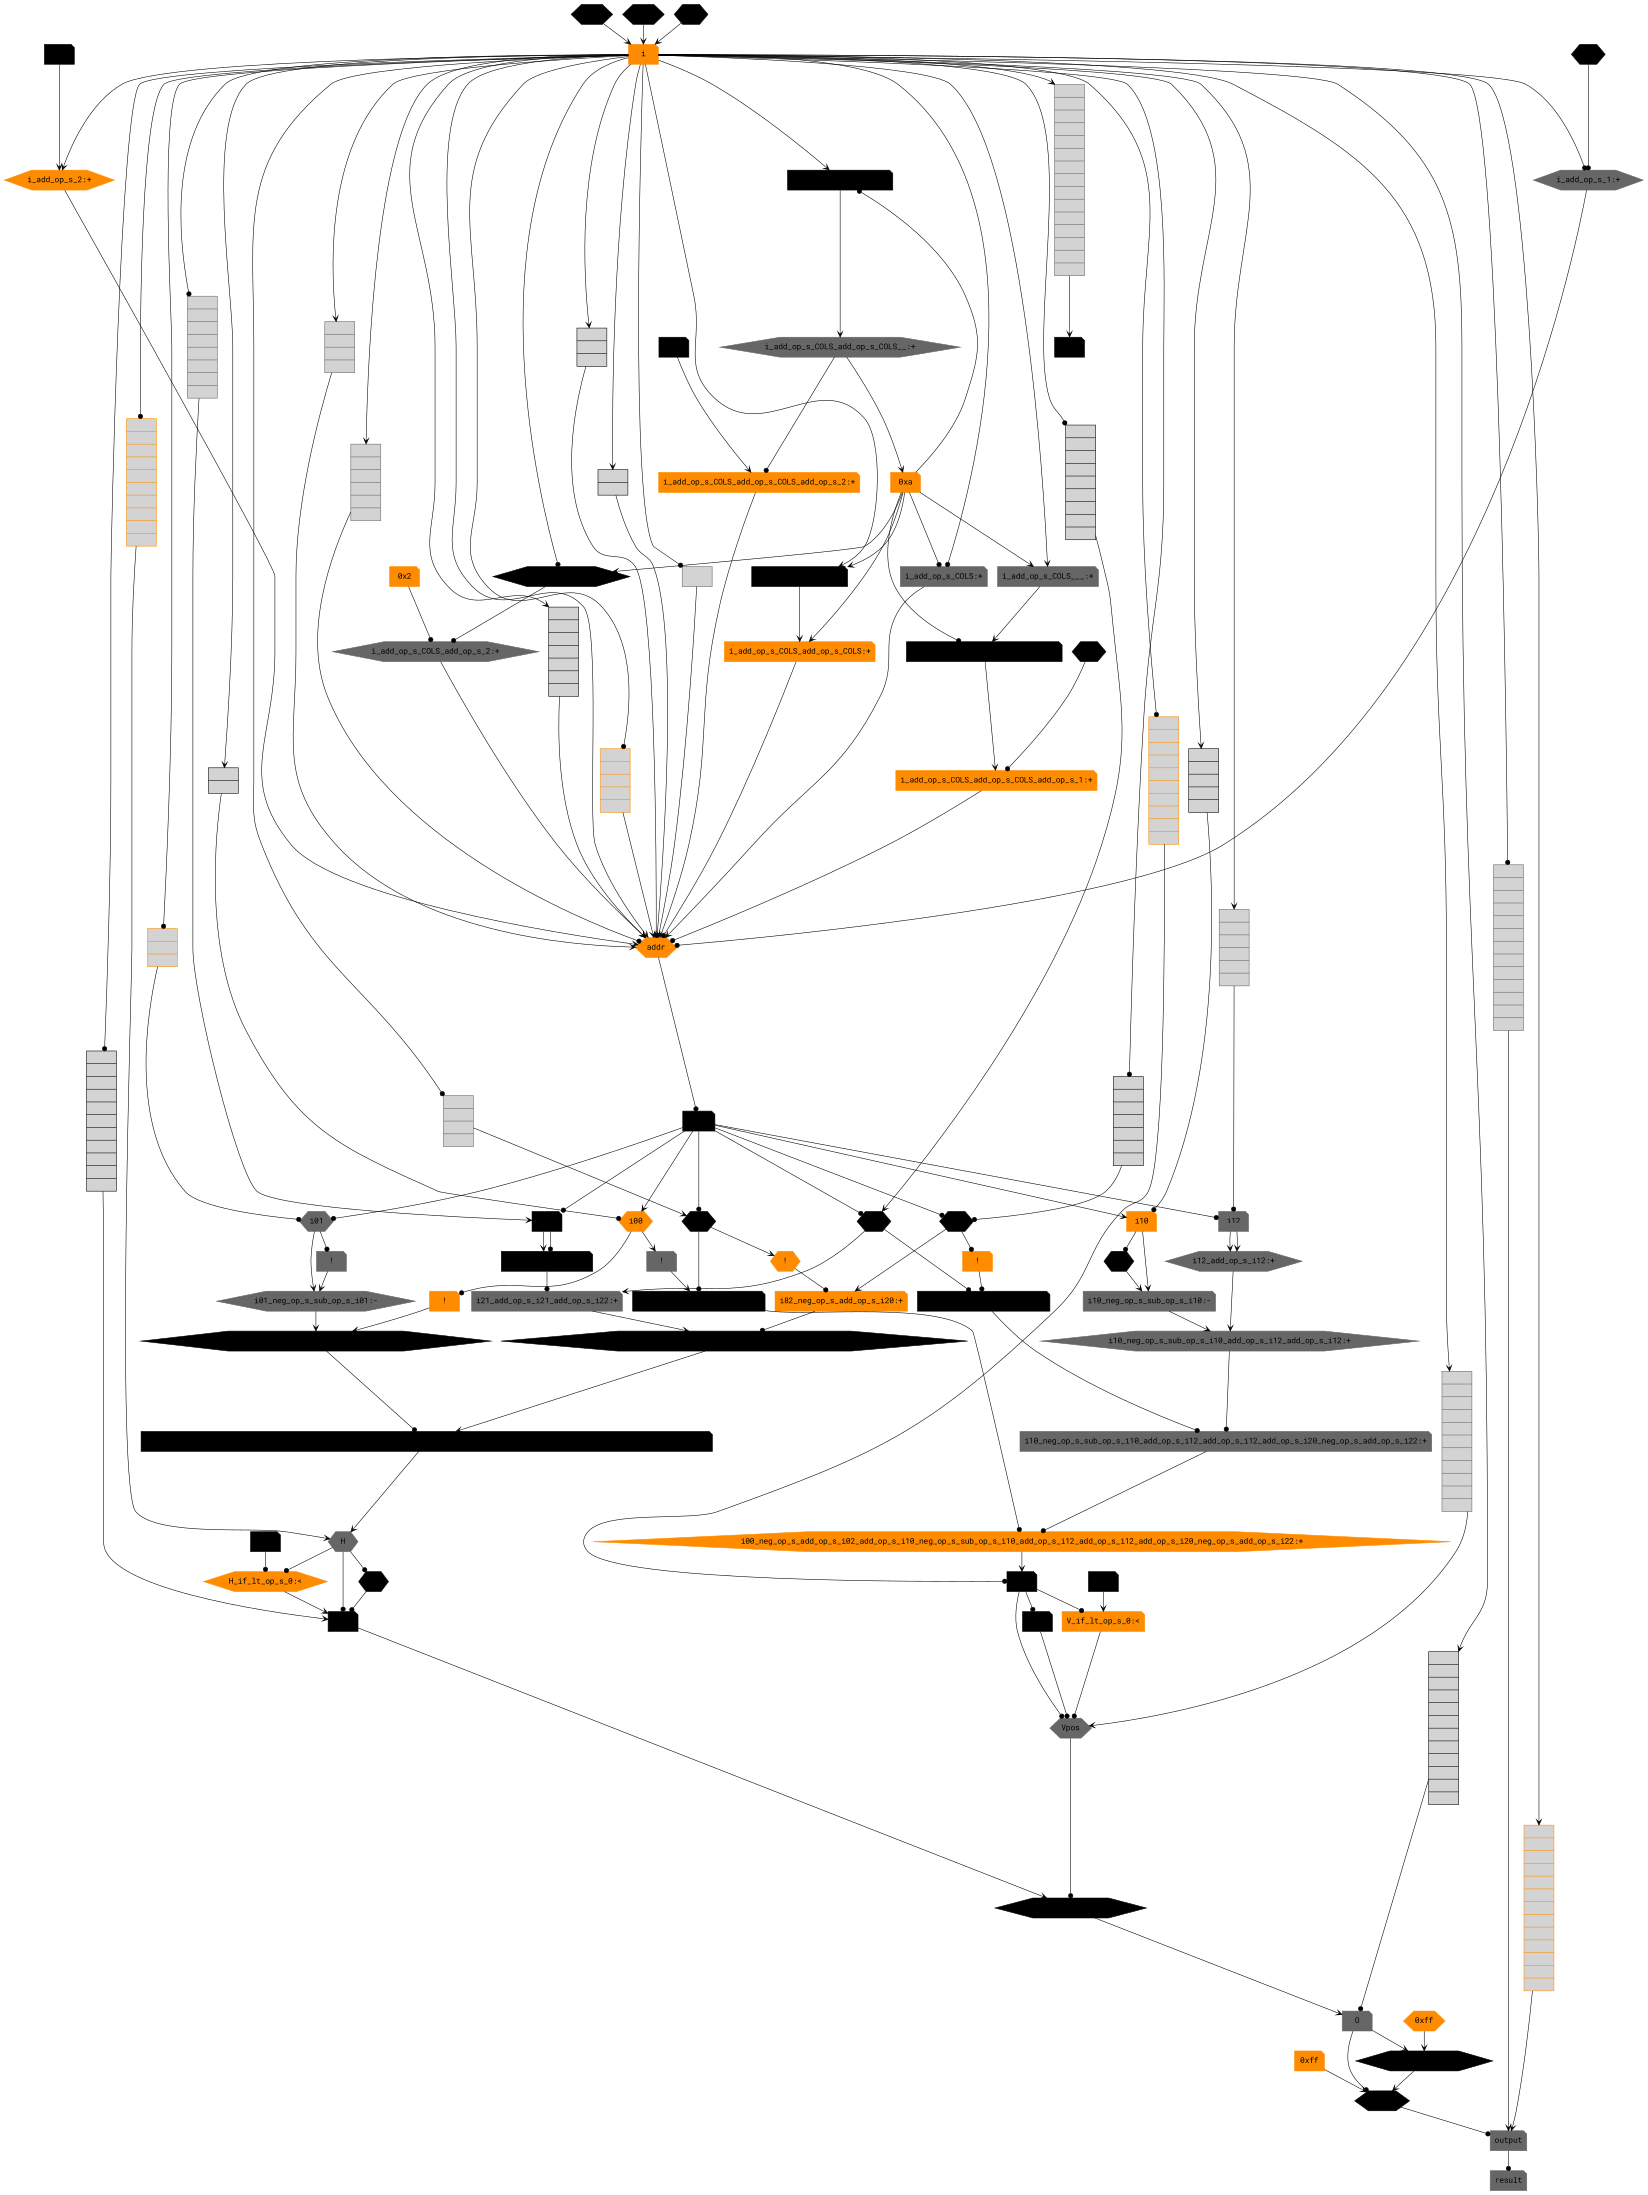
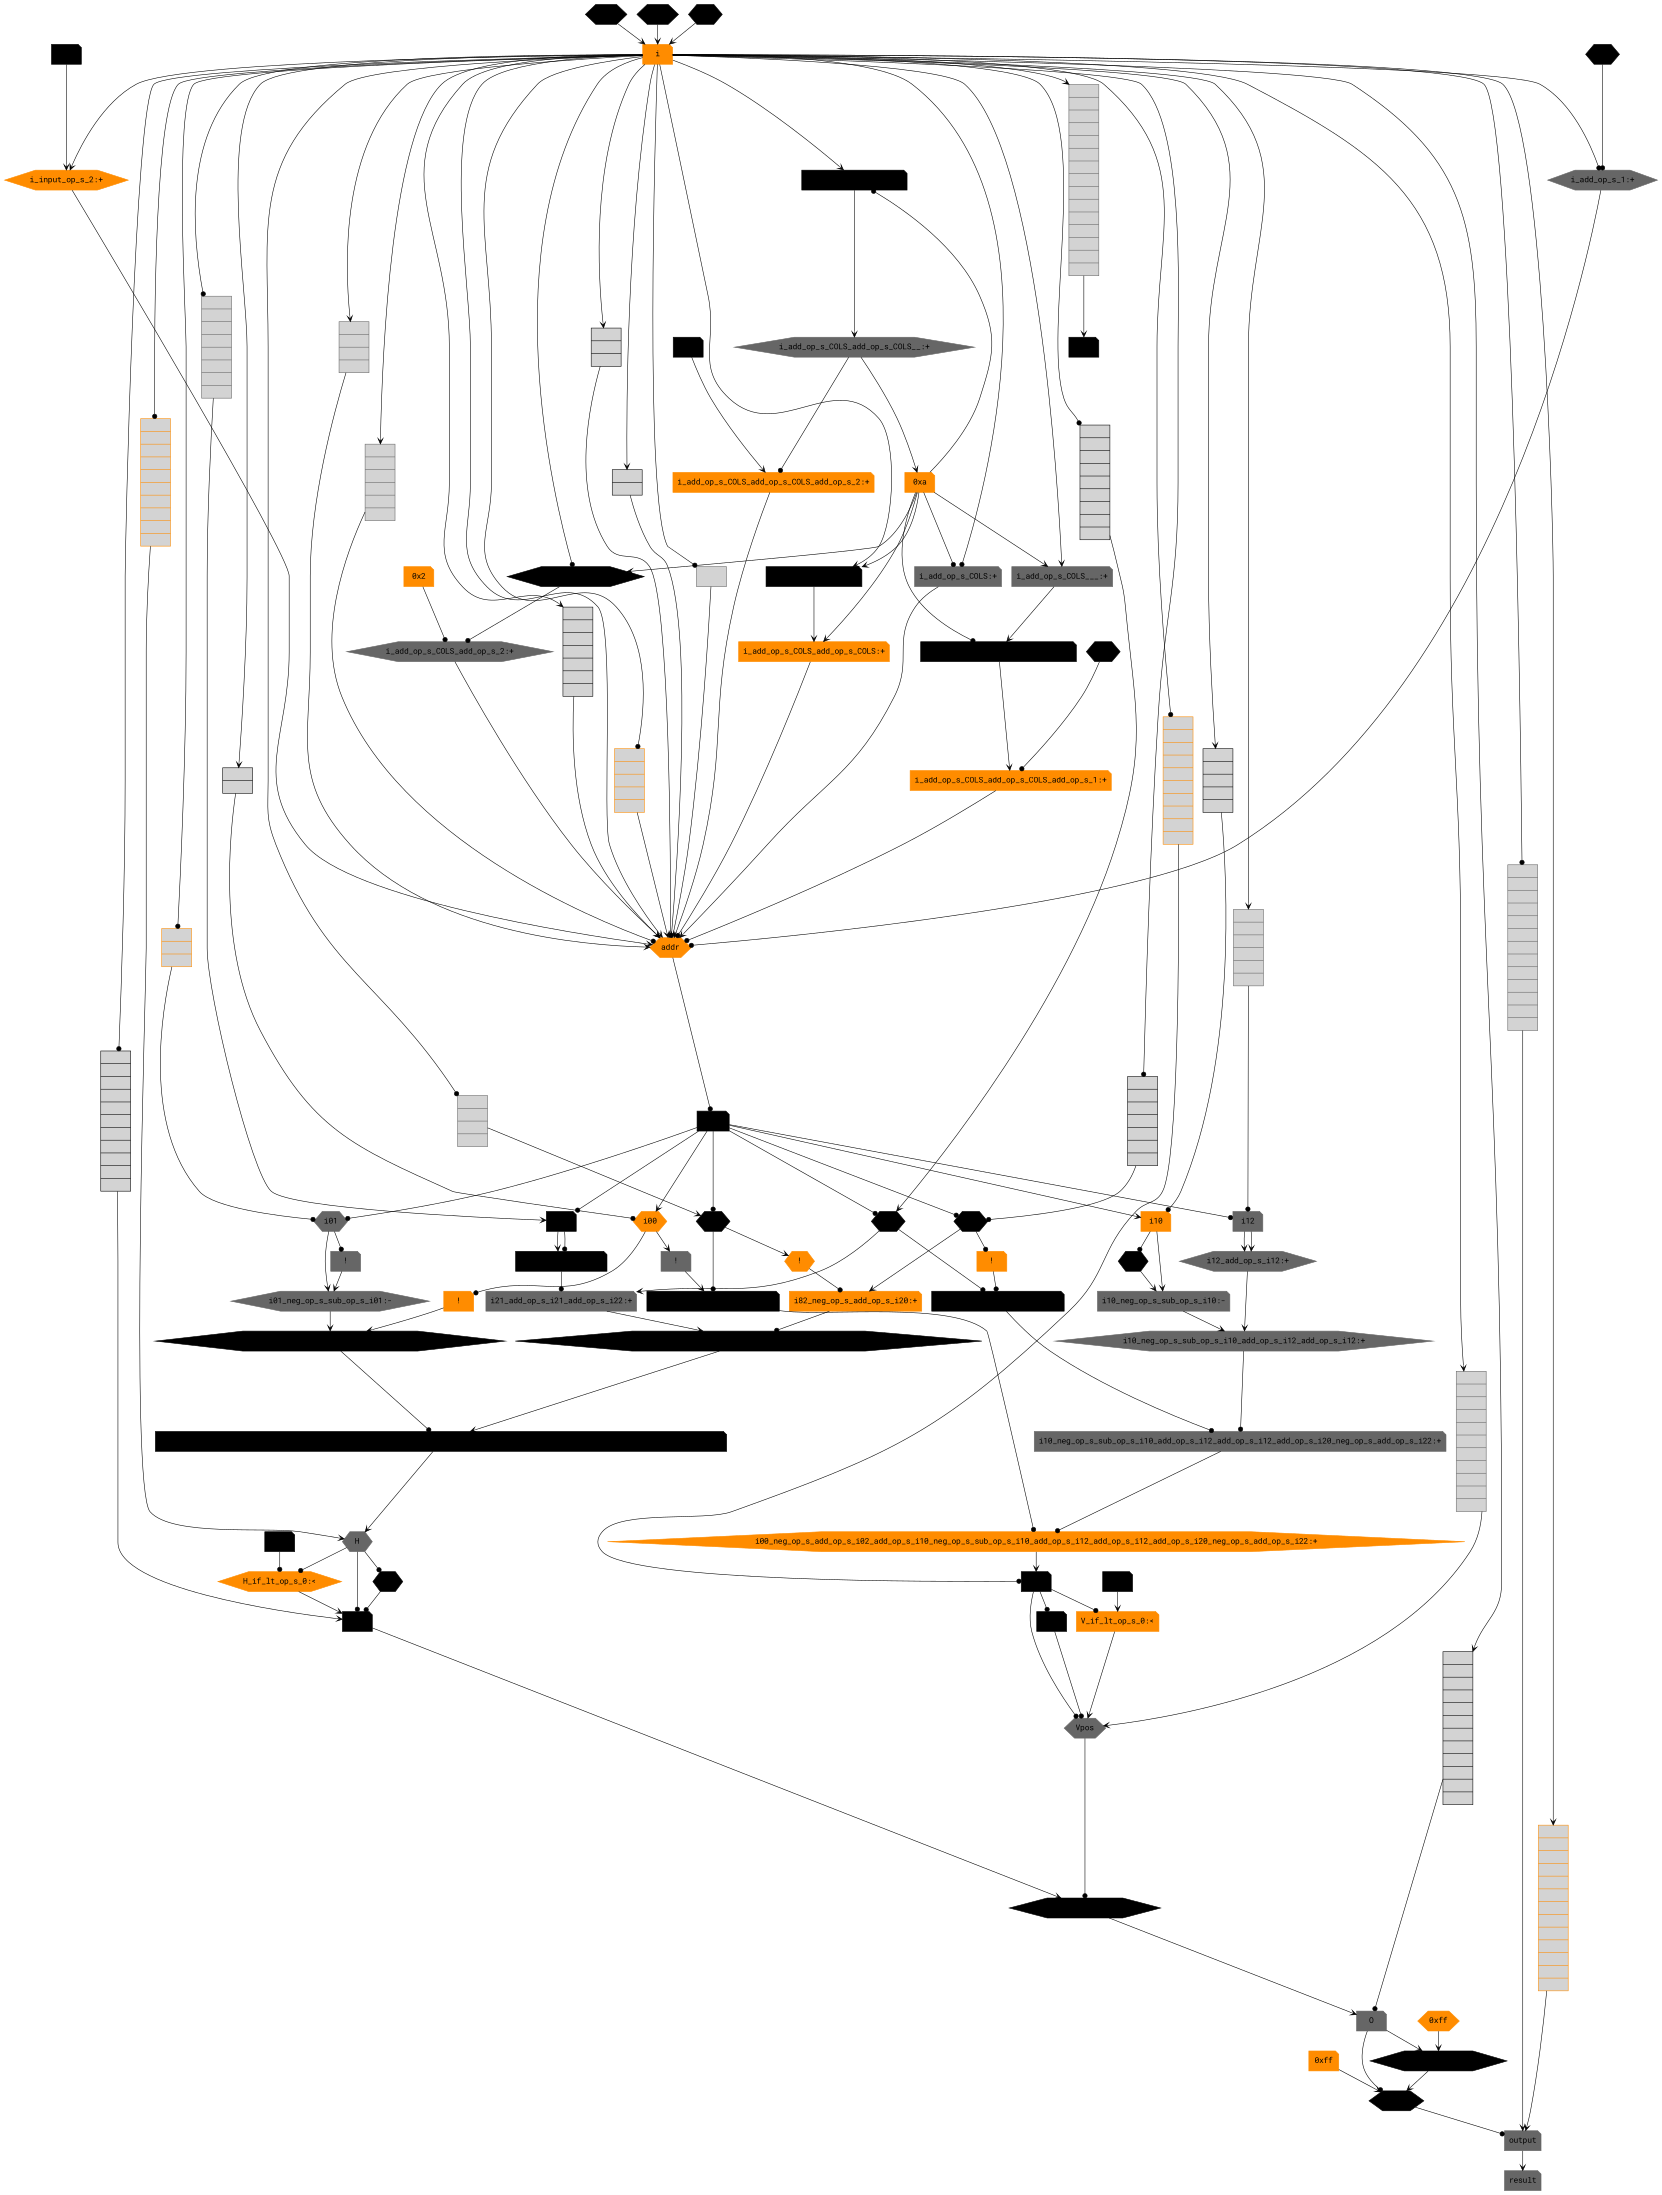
node "i_add_op_s_2:+": label "i_add_op_s_2:+" -> "i_input_op_s_2:+"
edge "V_if_lt_op_s_0:<" -> "Vpos": arrowhead dot -> vee
edge "output" -> "result": arrowhead dot -> vee
